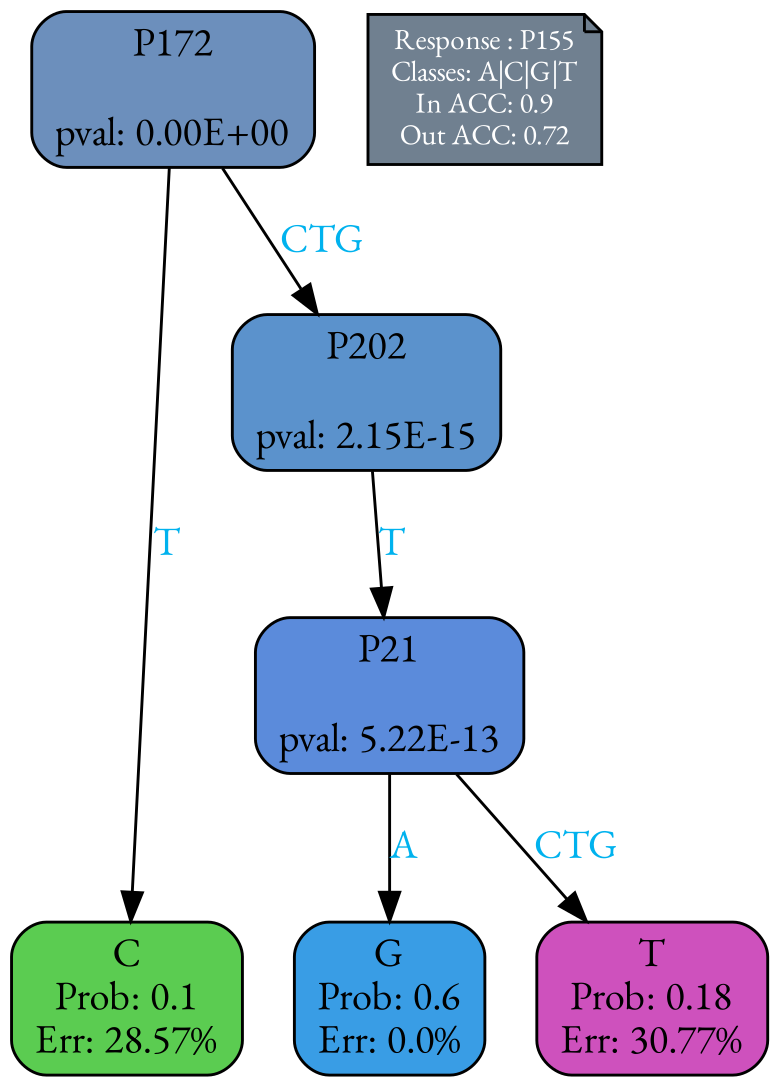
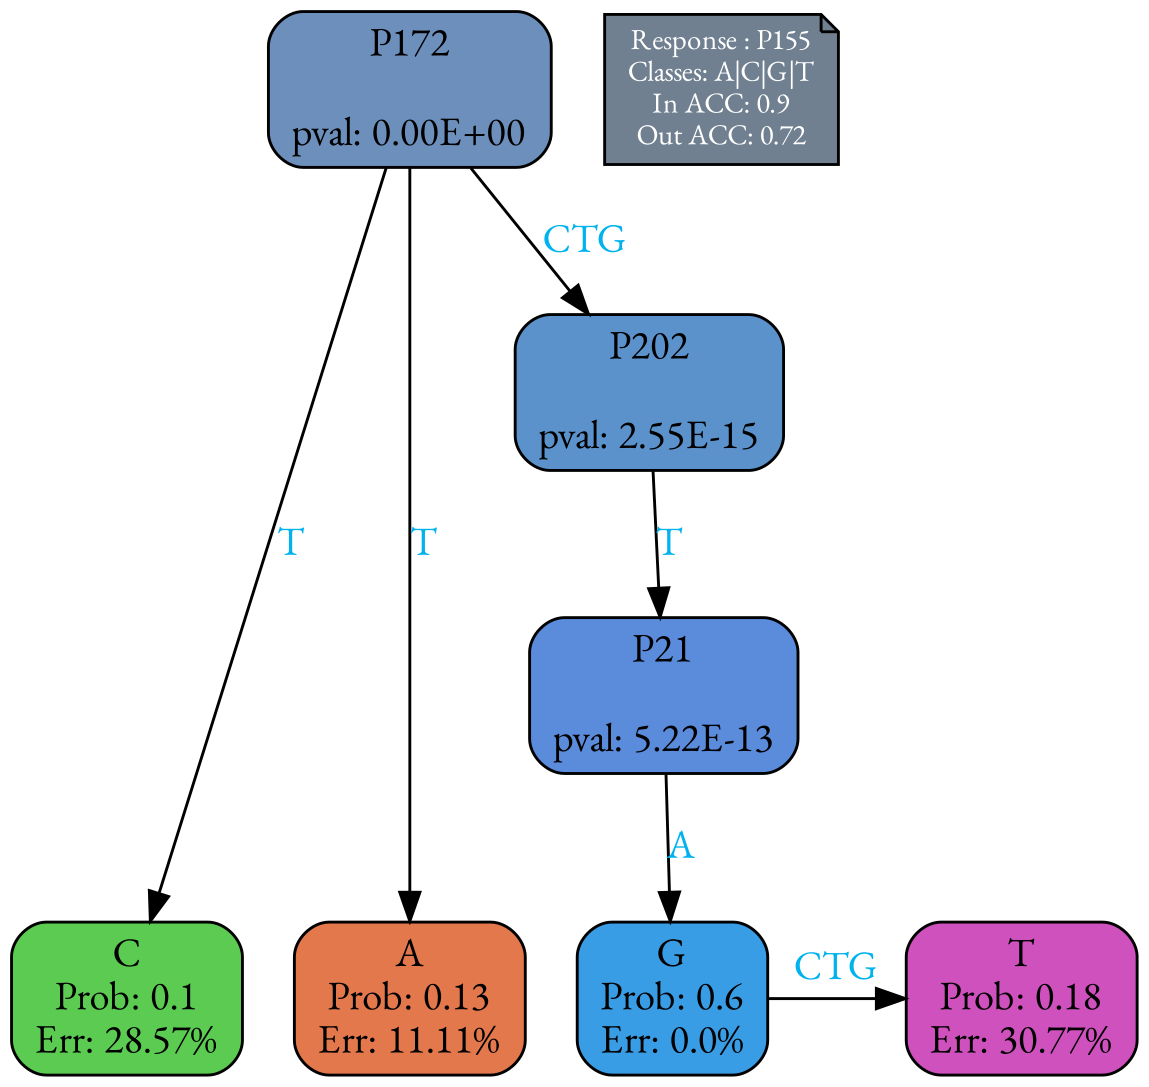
node "P202 pval: 2.15E-15": label "P202 pval: 2.15E-15" -> "P202 pval: 2.55E-15"
edge "P21 pval: 5.22E-13" -> "T Prob: 0.18 Err: 30.77%": now "G Prob: 0.6 Err: 0.0%" -> "T Prob: 0.18 Err: 30.77%"
node "A Prob: 0.13 Err: 11.11%": added
